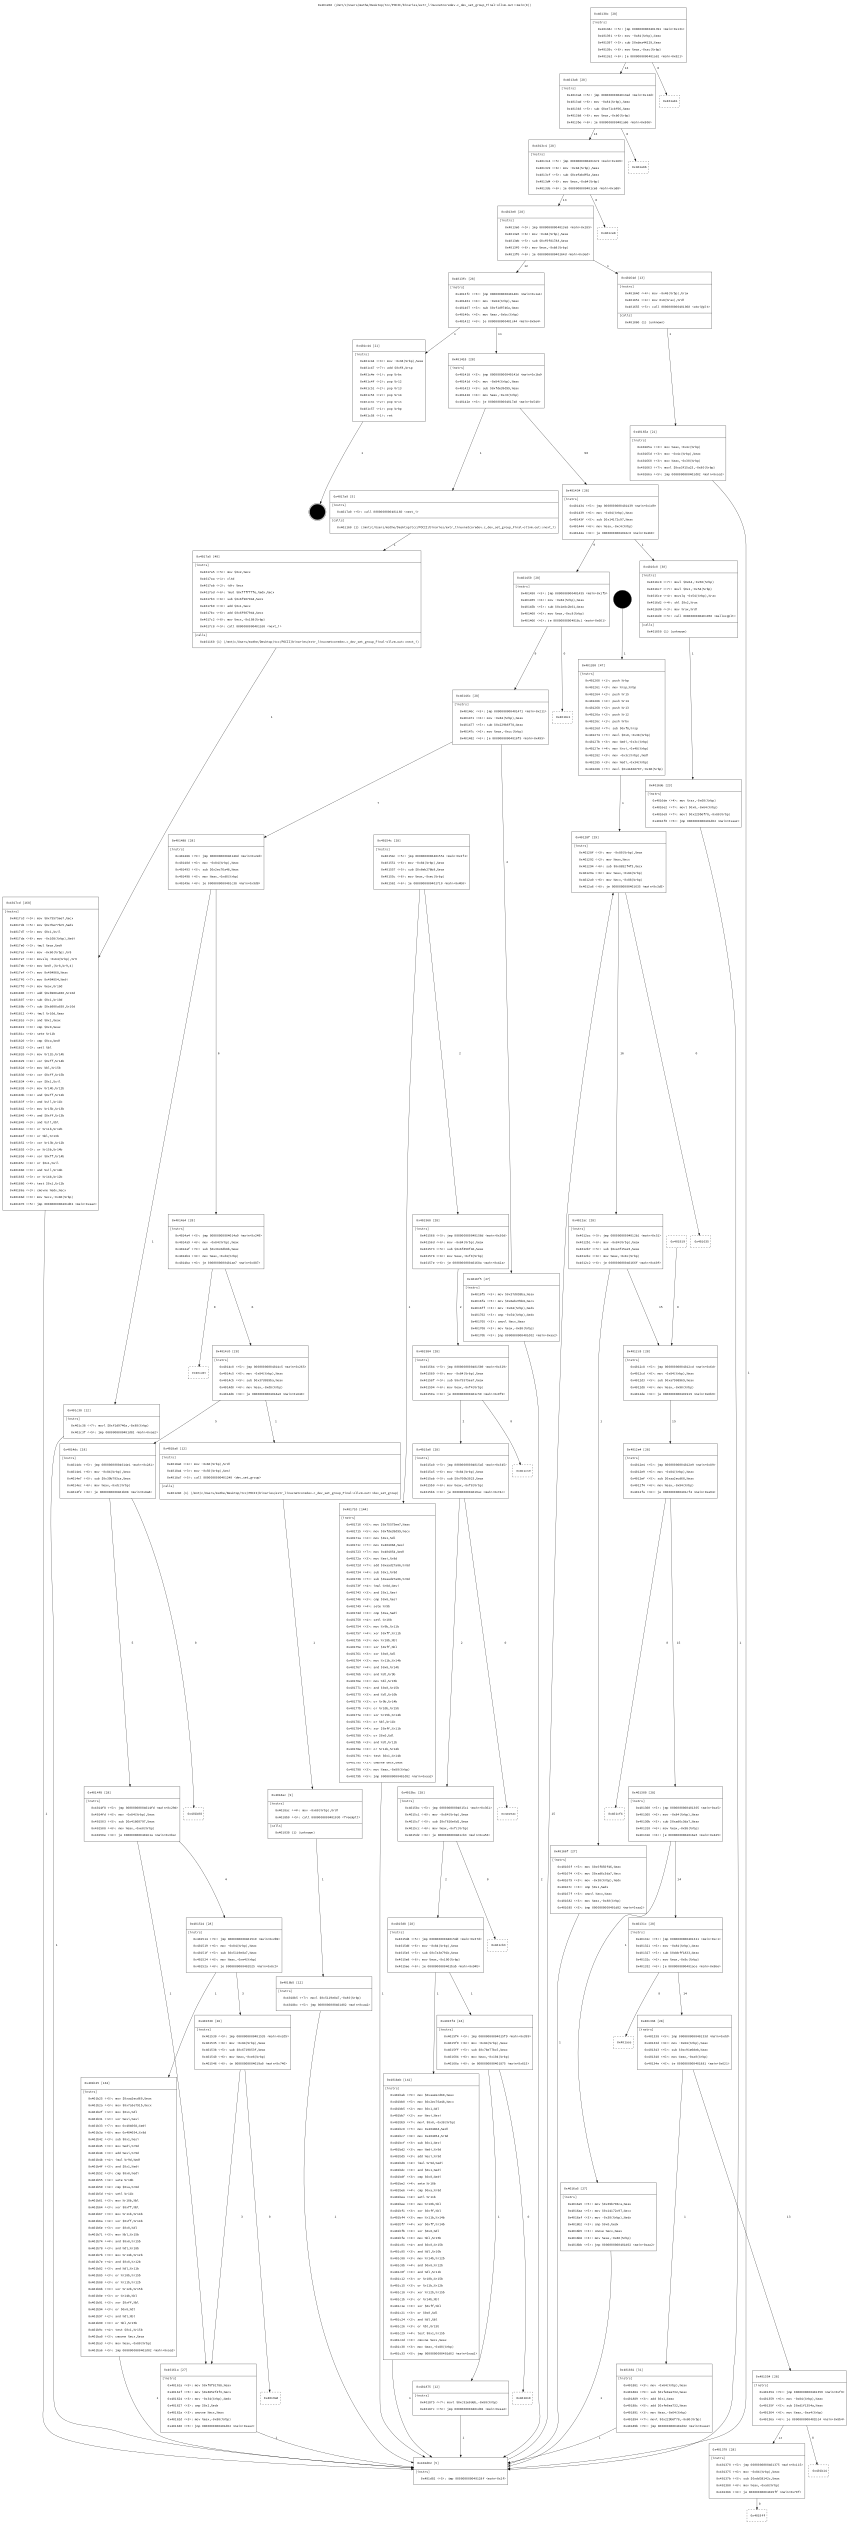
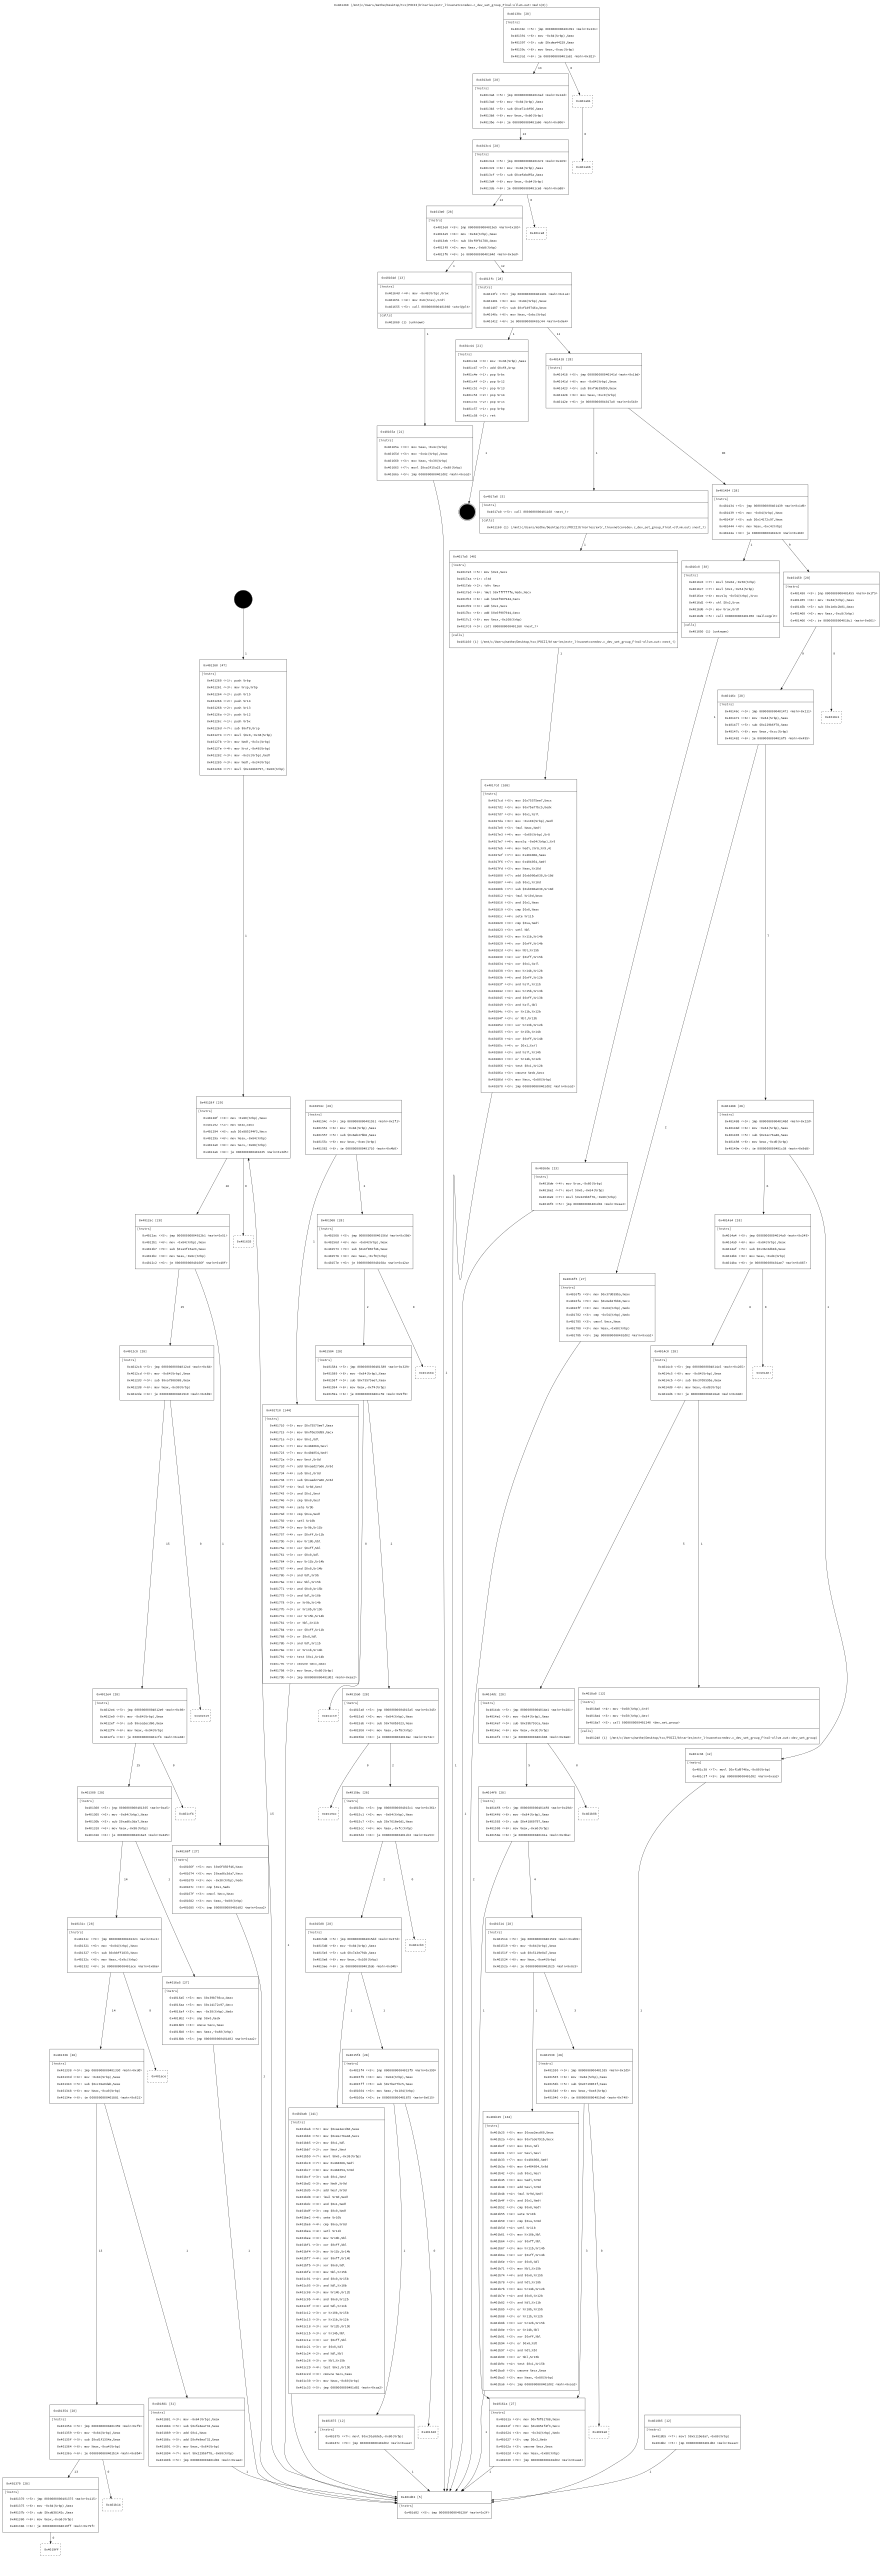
edge "0x4013a8 [28]" -> "0x401a66": now "0x401a81" -> "0x401a66"
edge "0x401919" -> "0x4012c8 [28]": reversed
node "0x40168a": added
node "0x4018ac [9]": removed
